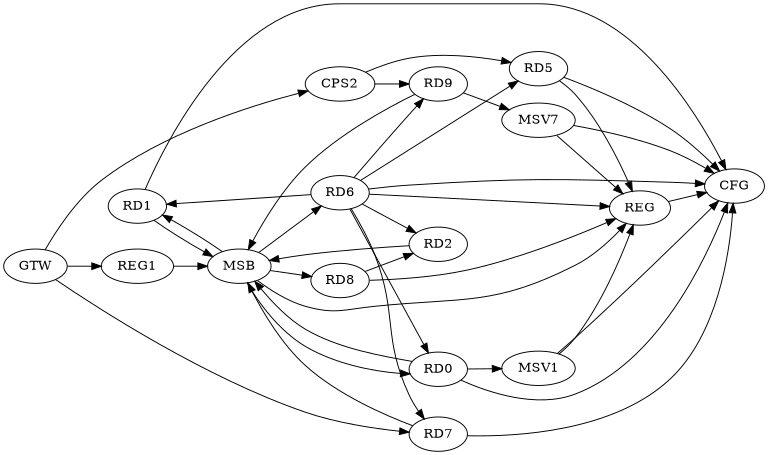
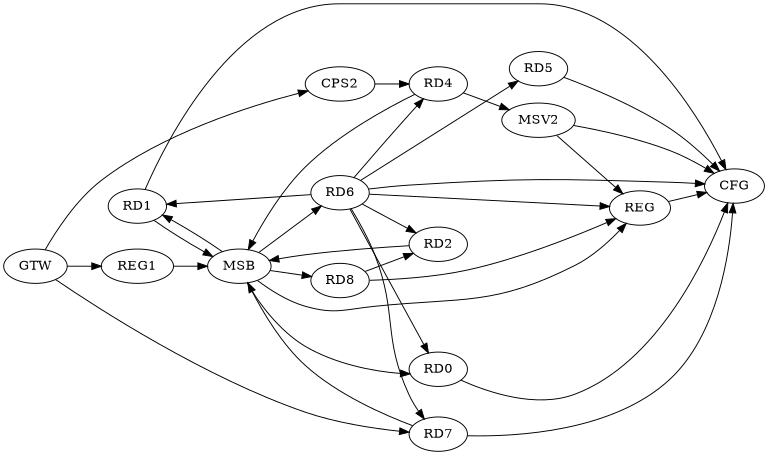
edge "CPS2" -> "RD5": removed
node "RD9": label "RD9" -> "RD4"
node "MSV7": label "MSV7" -> "MSV2"
edge "RD5" -> "REG": removed
edge "RD0" -> "MSB": removed
node "MSV1": removed
